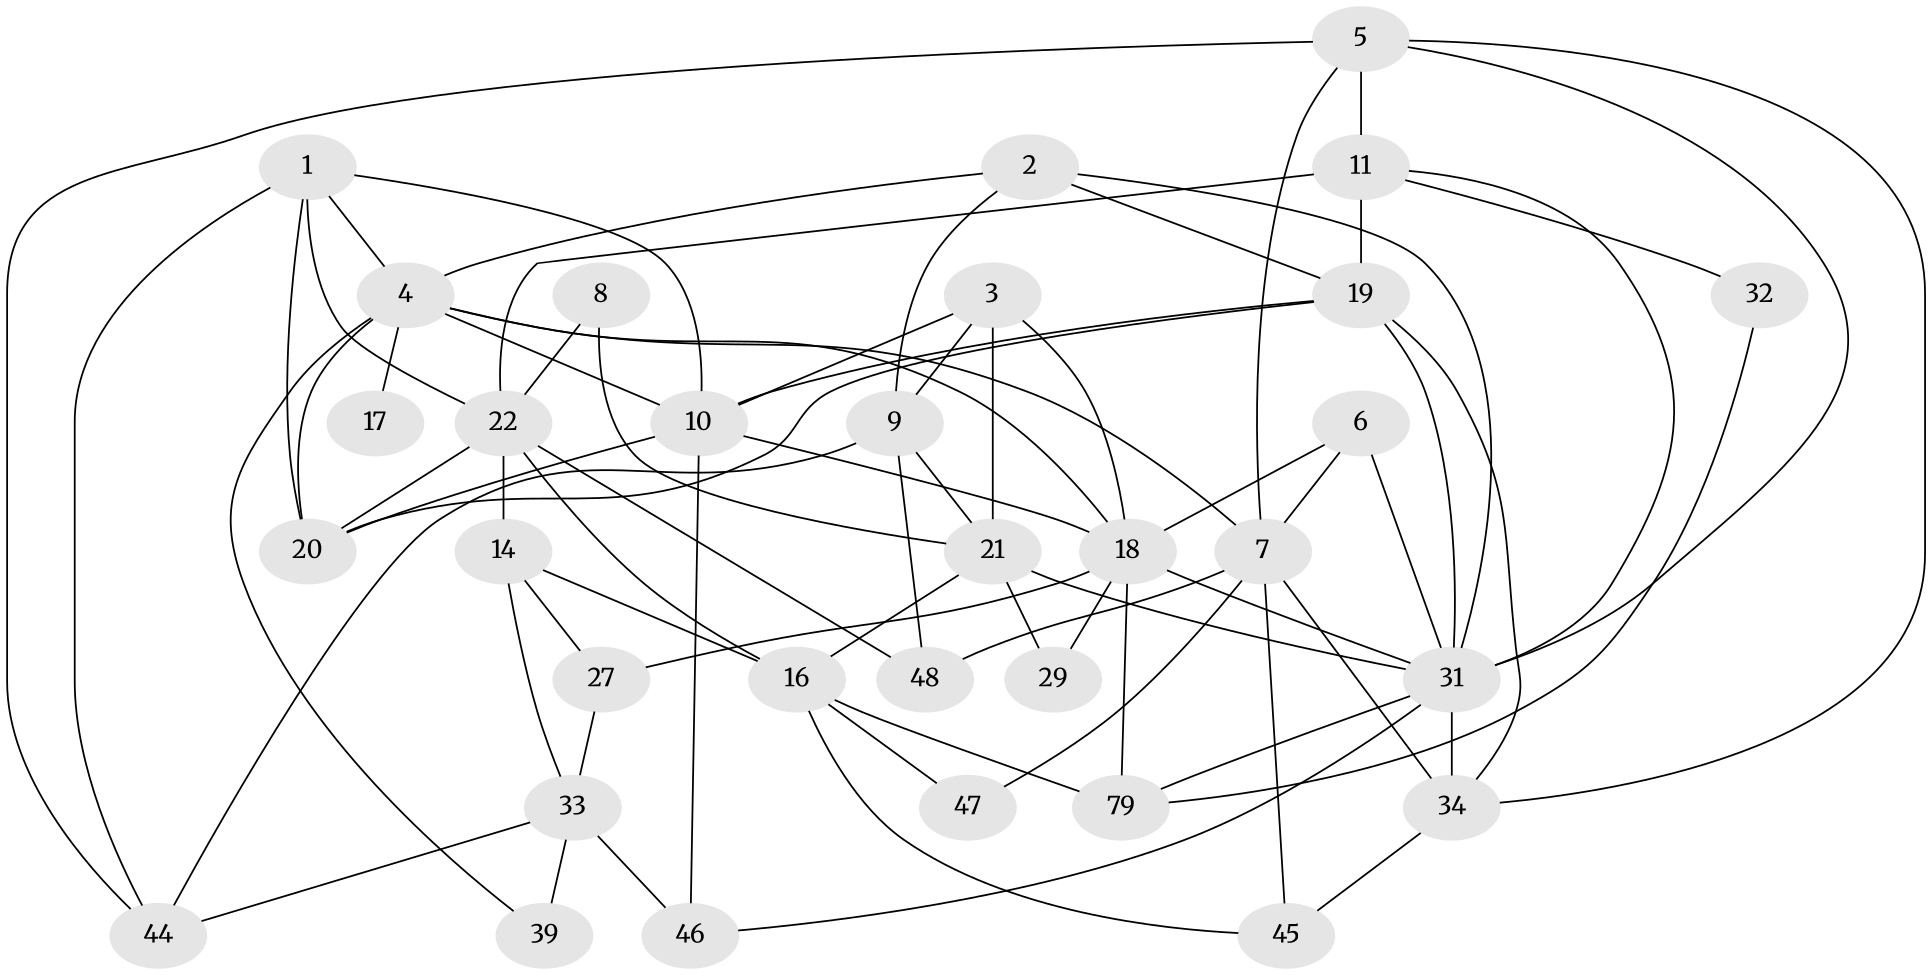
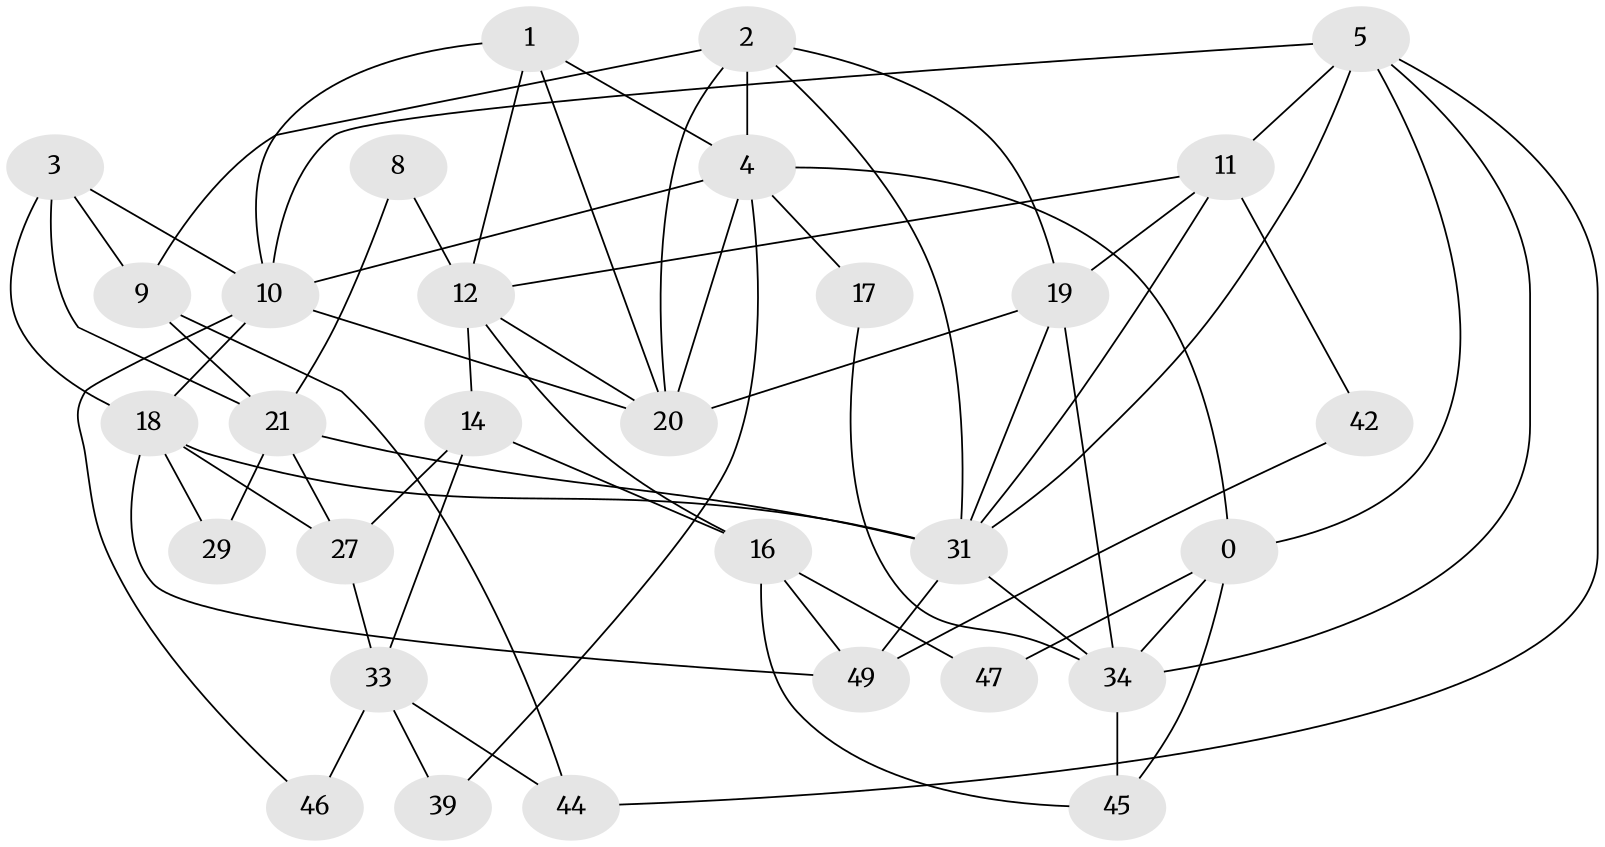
edge "2" -- "20": added
node "32": label "32" -> "42"
edge "19" -- "10": now "5" -- "10"
edge "4" -- "18": removed
node "22": label "22" -> "12"
node "6": removed
edge "1" -- "44": removed
node "7": label "7" -> "0"
edge "17" -- "34": added
edge "21" -- "16": now "21" -- "27"
node "48": removed
node "79": label "79" -> "49"
edge "31" -- "46": removed
